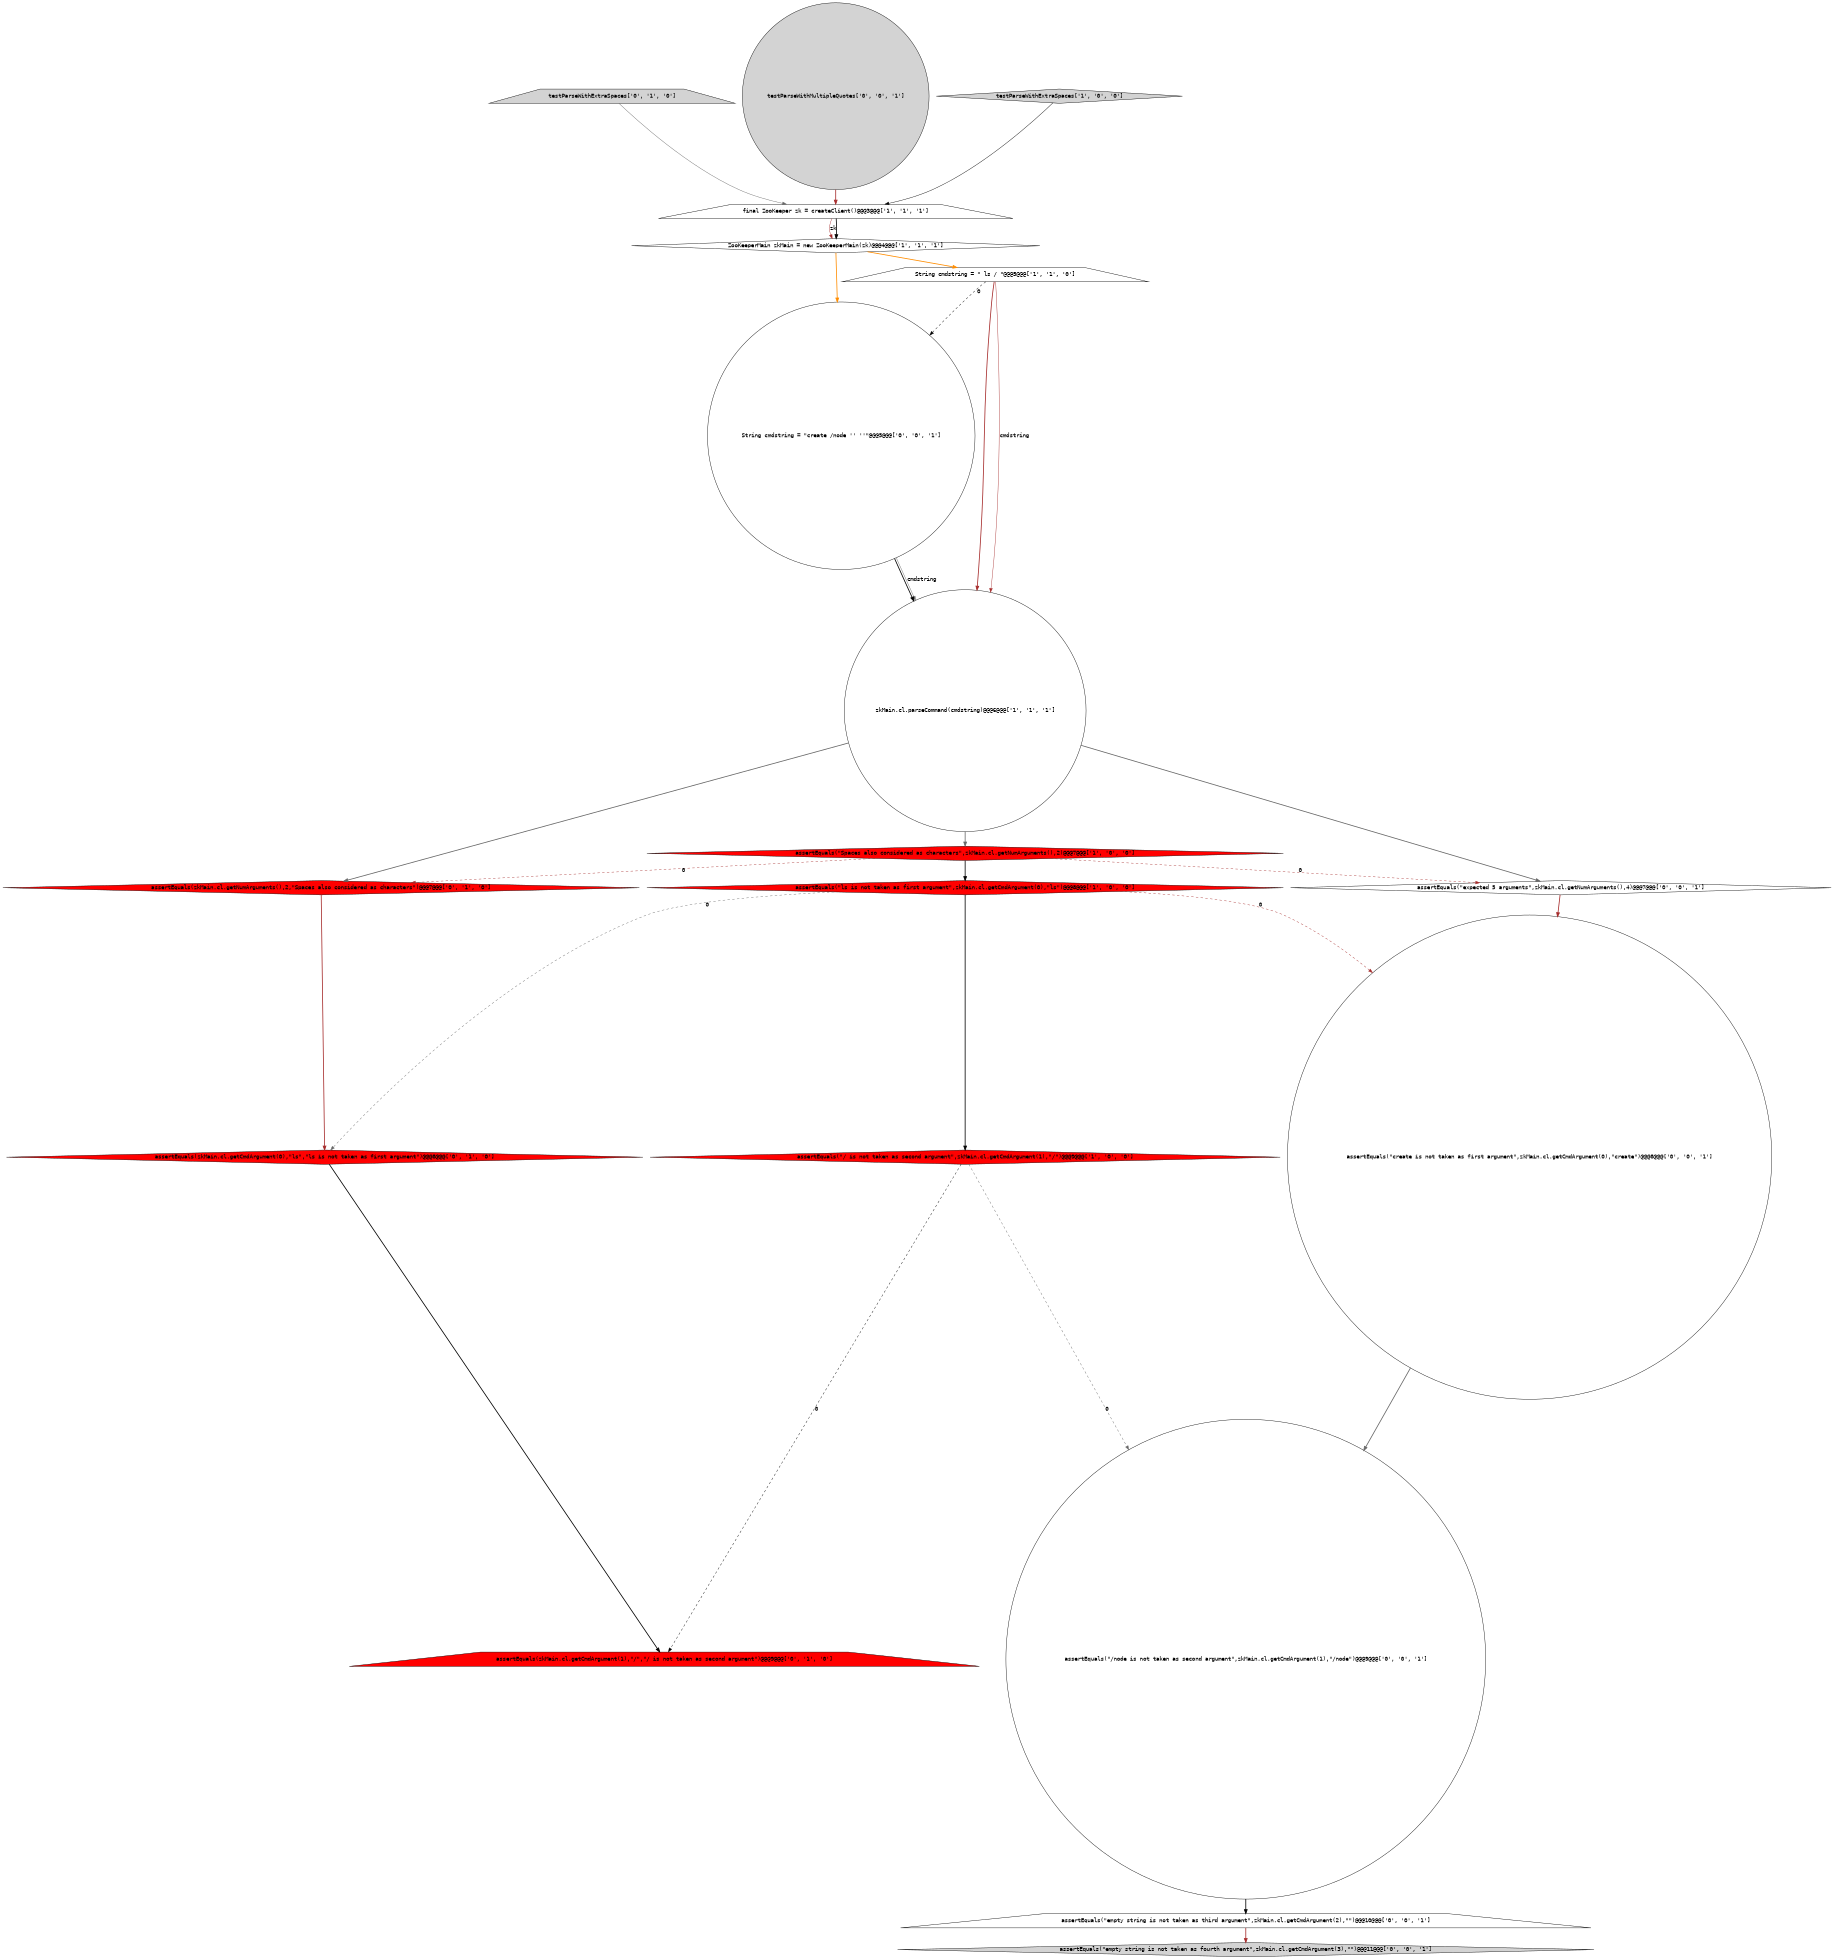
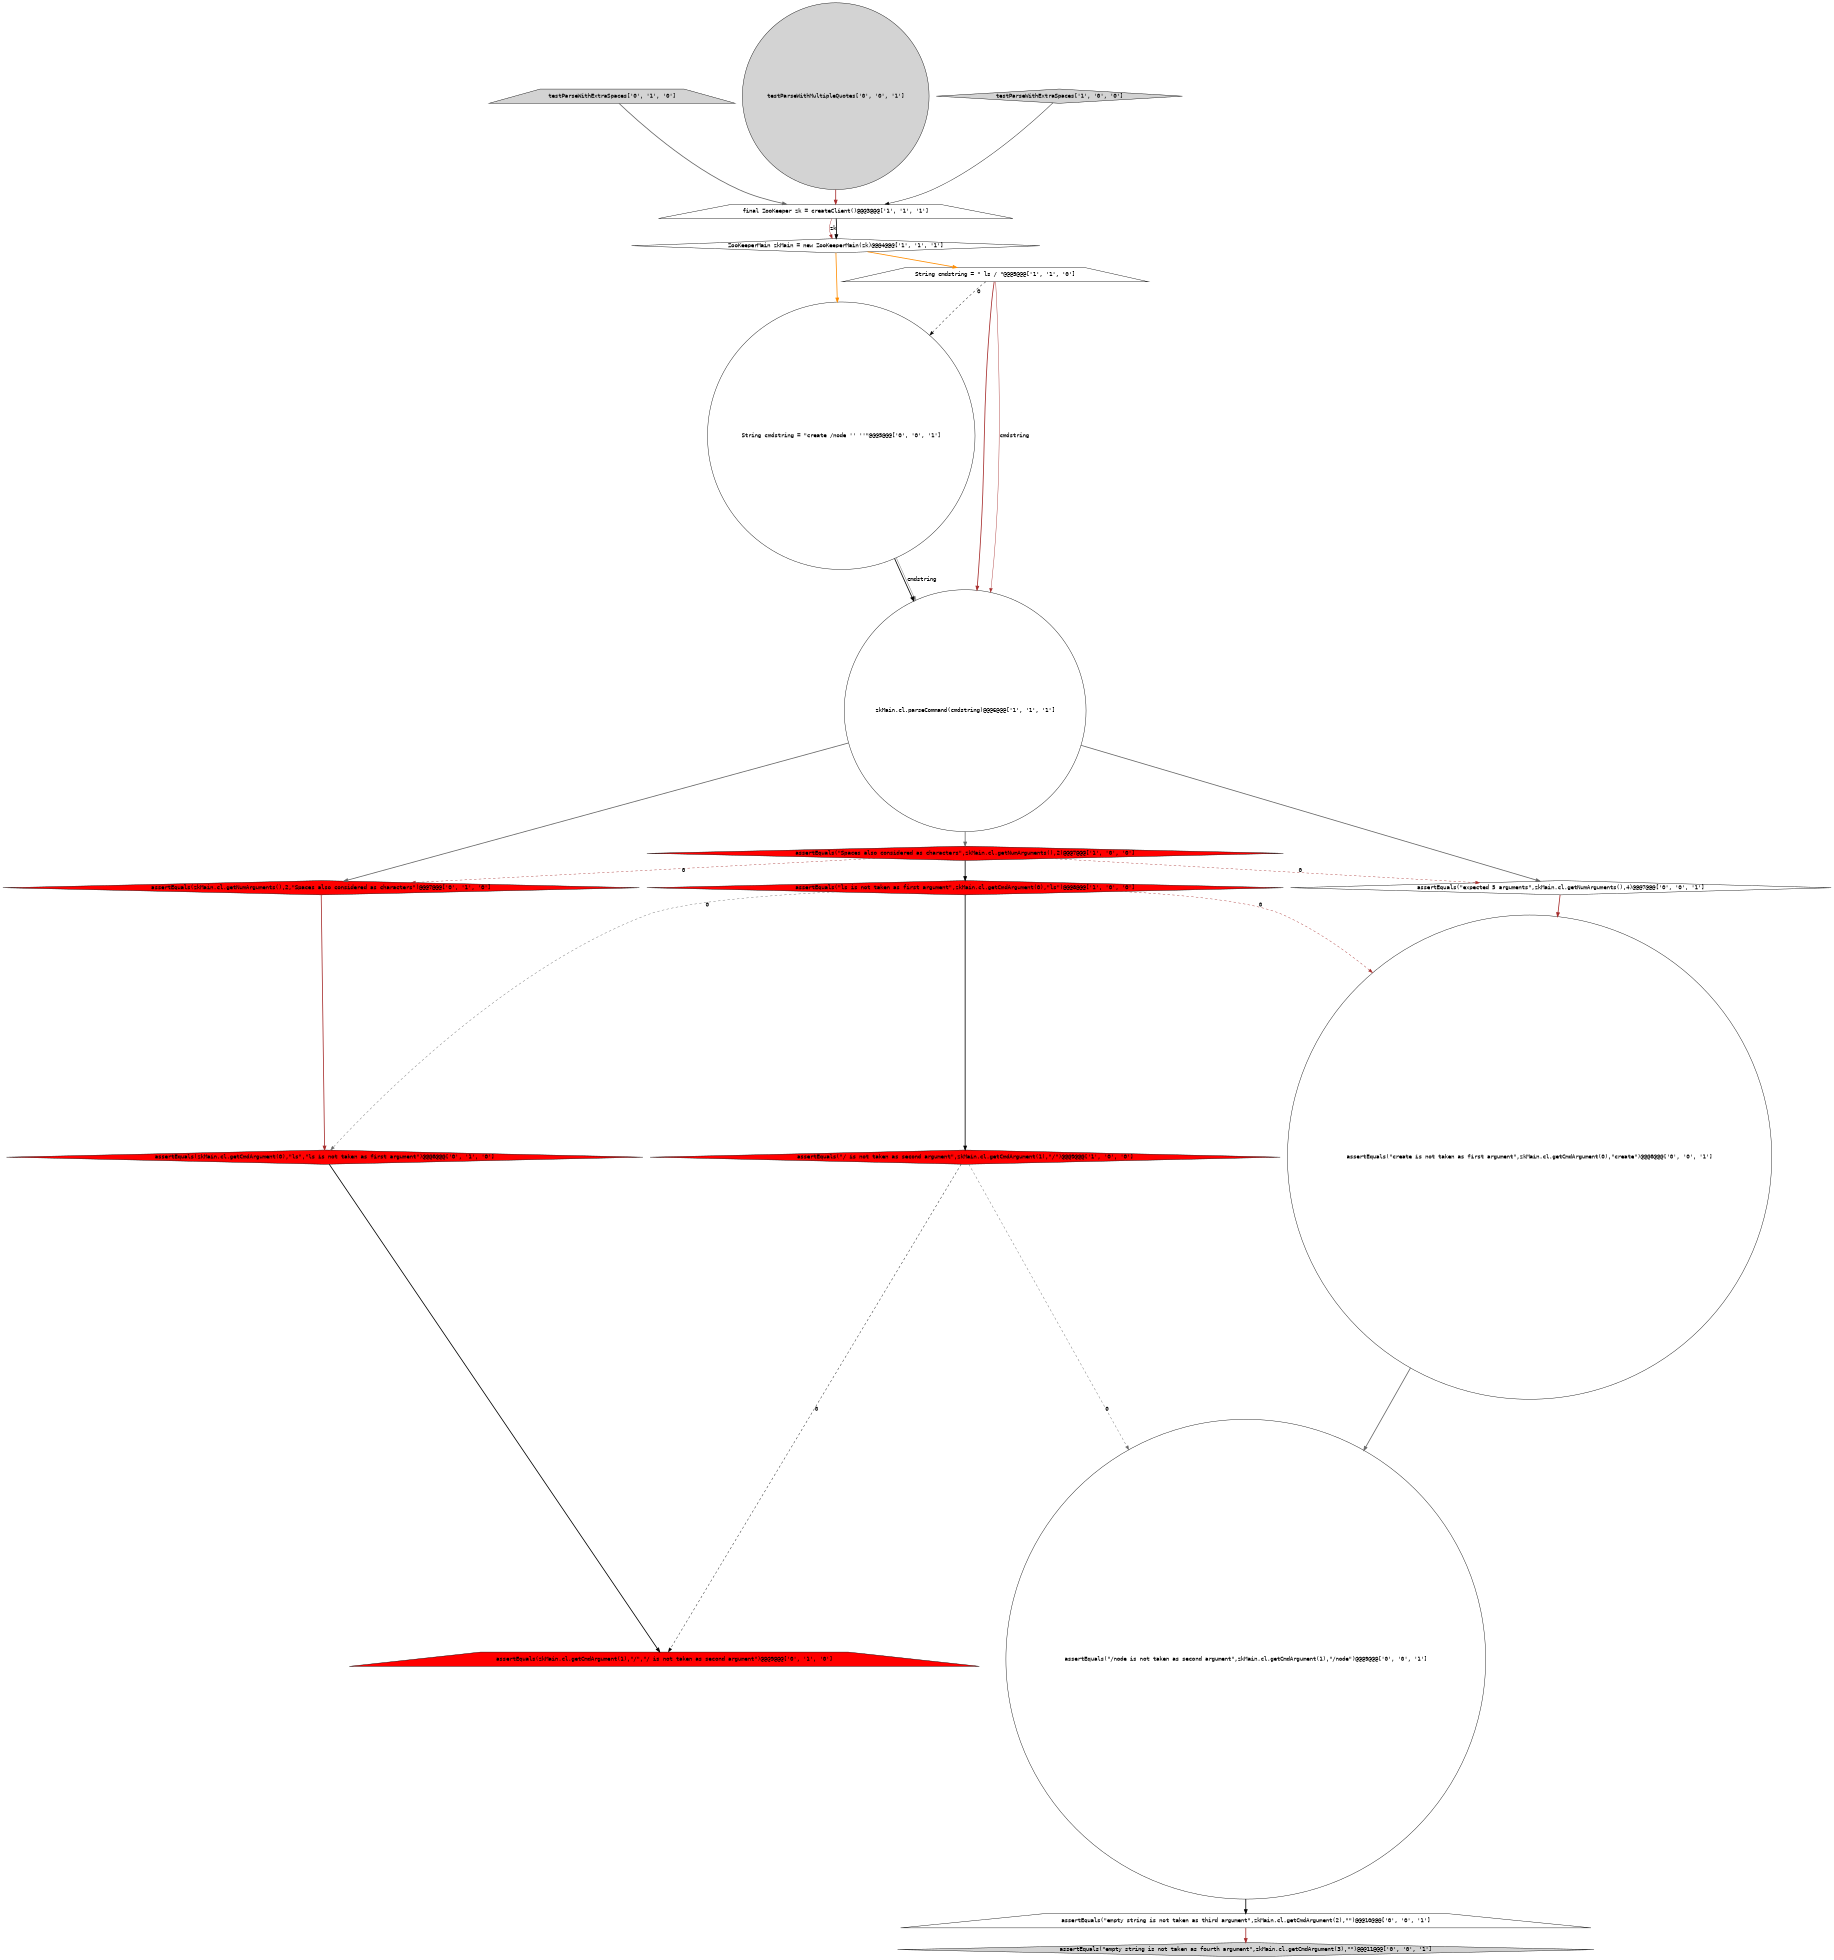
edge "testParseWithExtraSpaces['0', '1', '0']" -> "final ZooKeeper zk = createClient()@@@3@@@['1', '1', '1']": style solid -> bold
